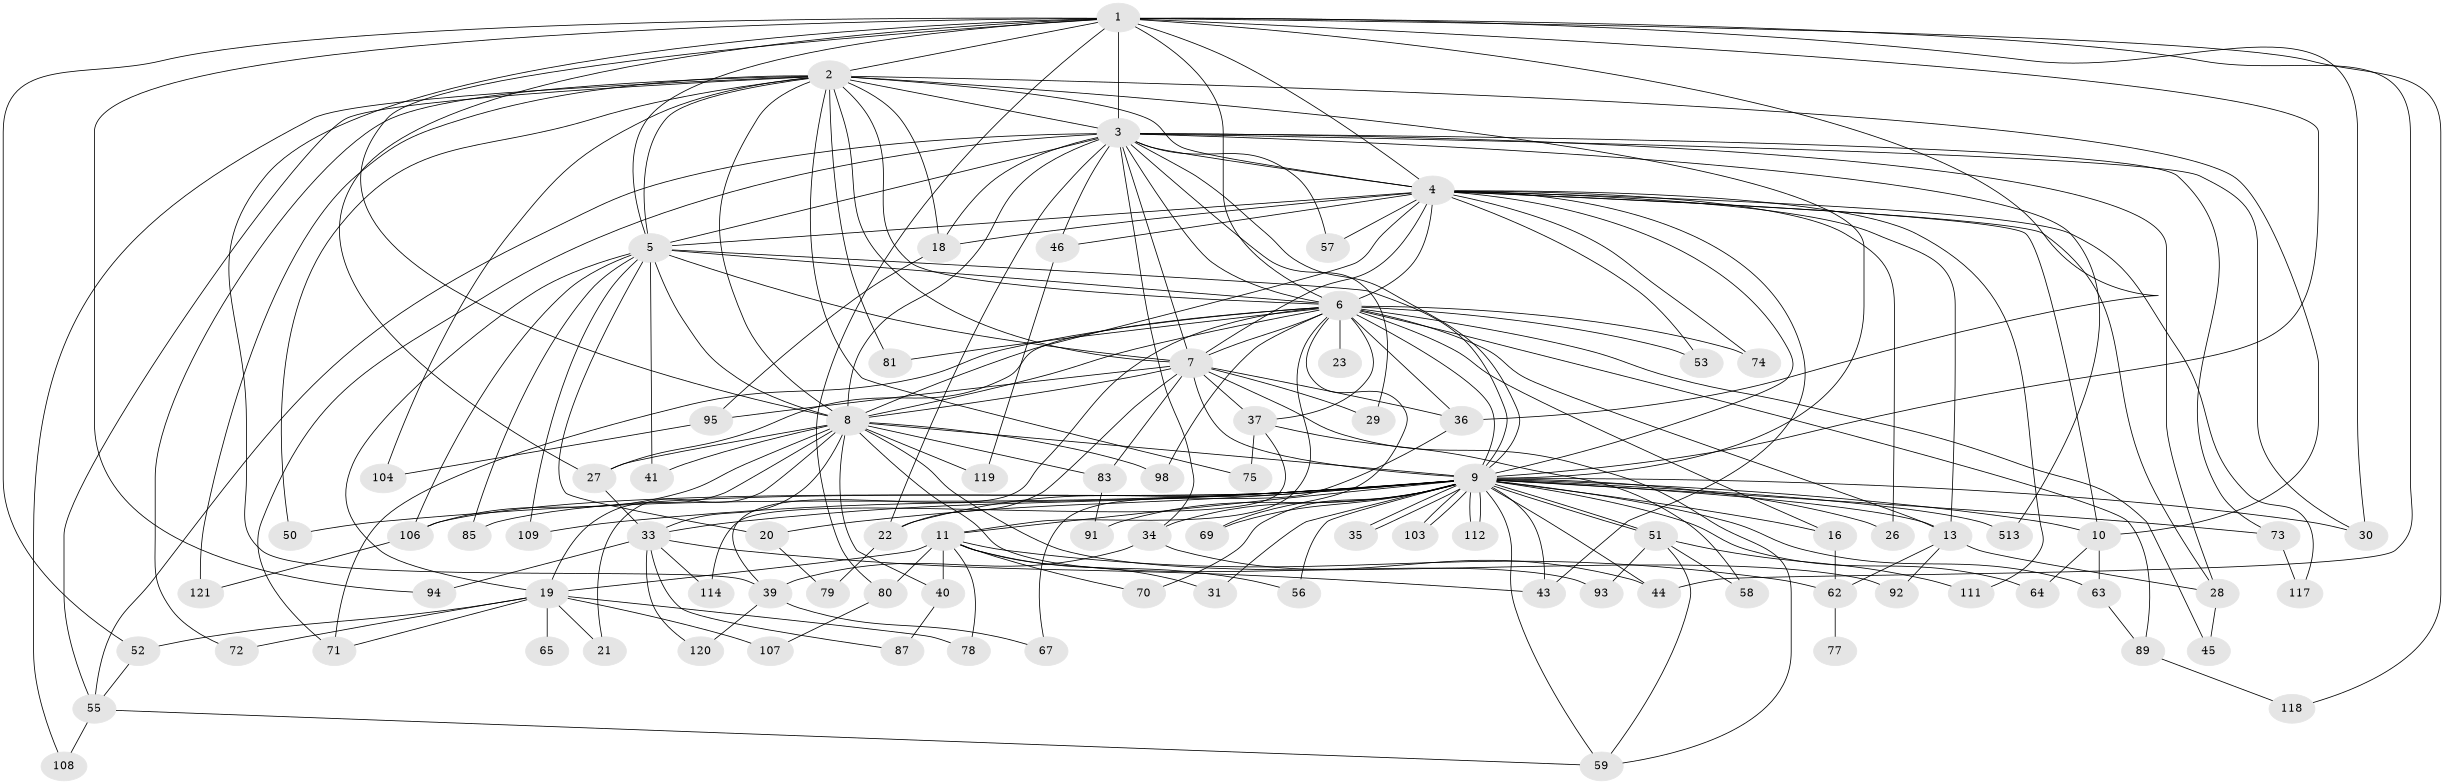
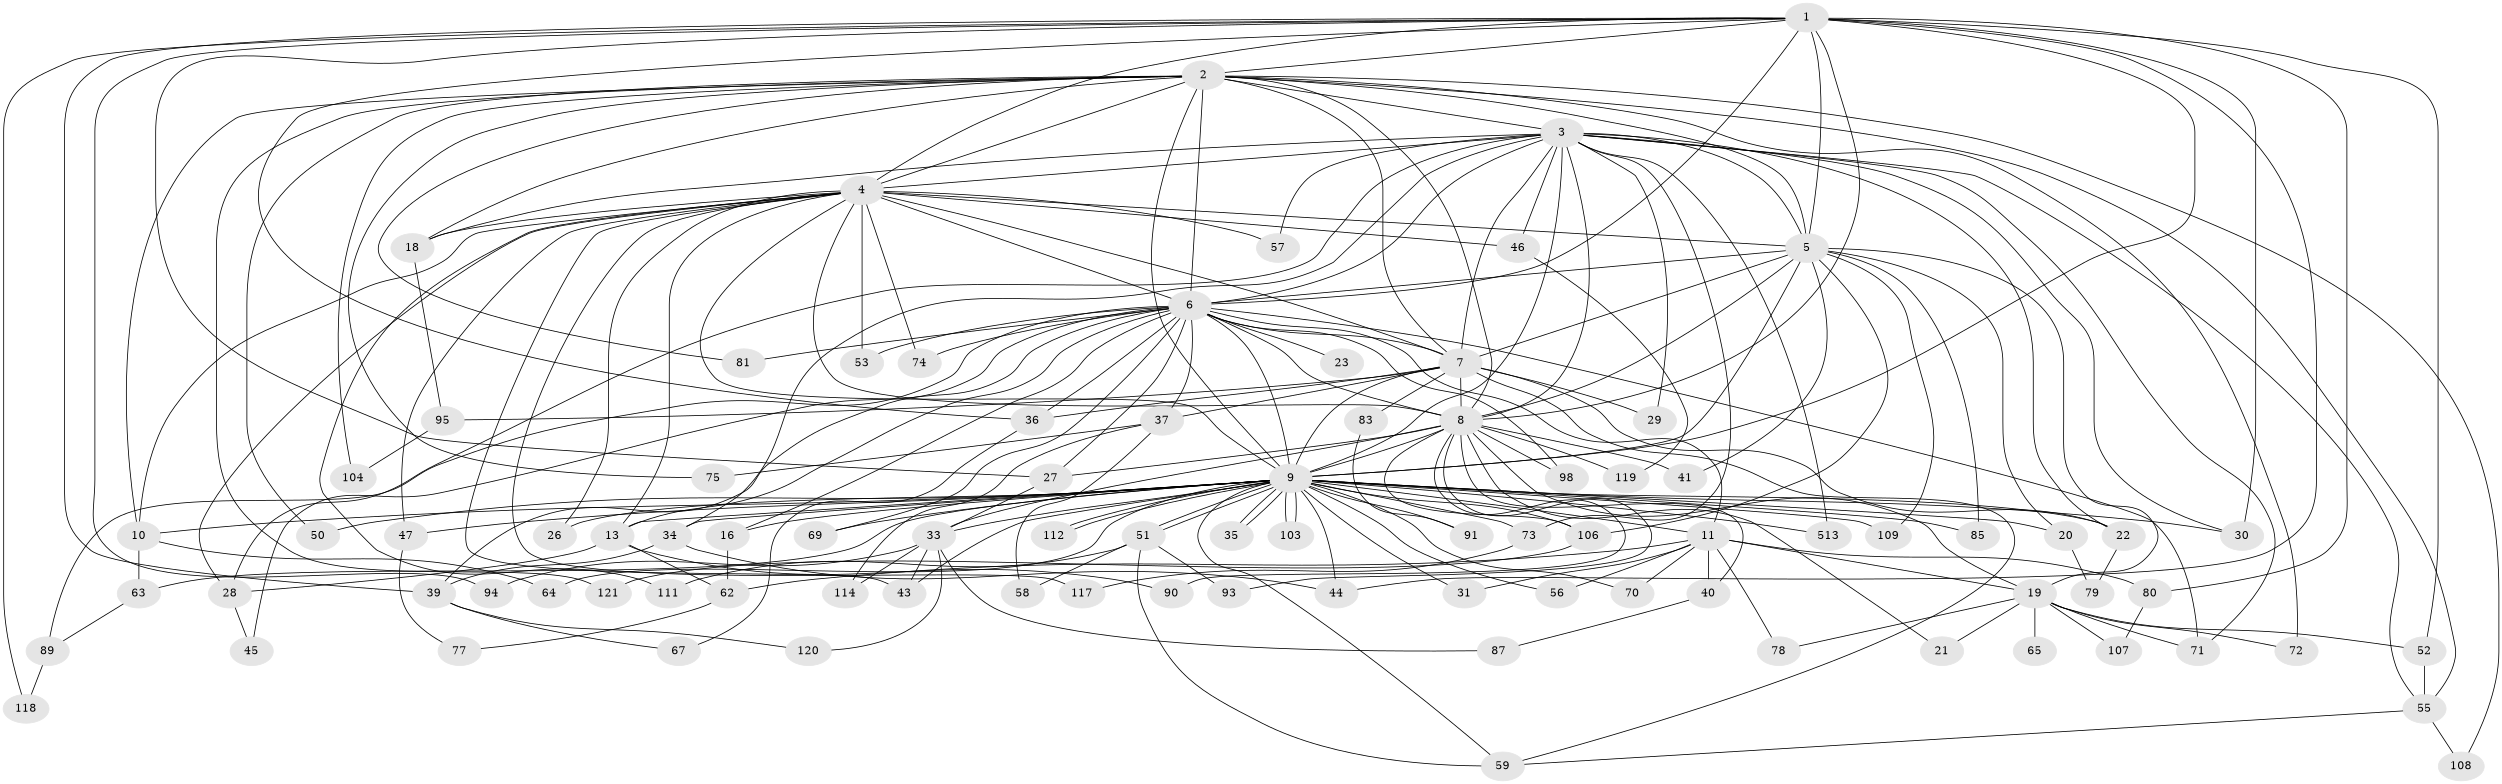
edge "1" -- "3": removed
edge "8" -- "83": removed
node "47": added
node "92": label "92" -> "90"
